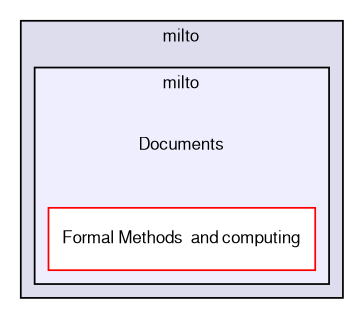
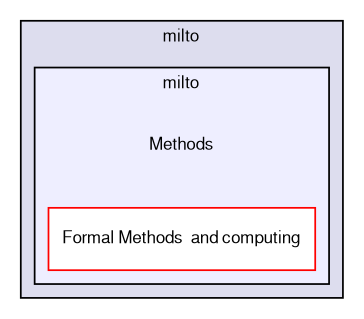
node "Documents": label "Documents" -> "Methods"
